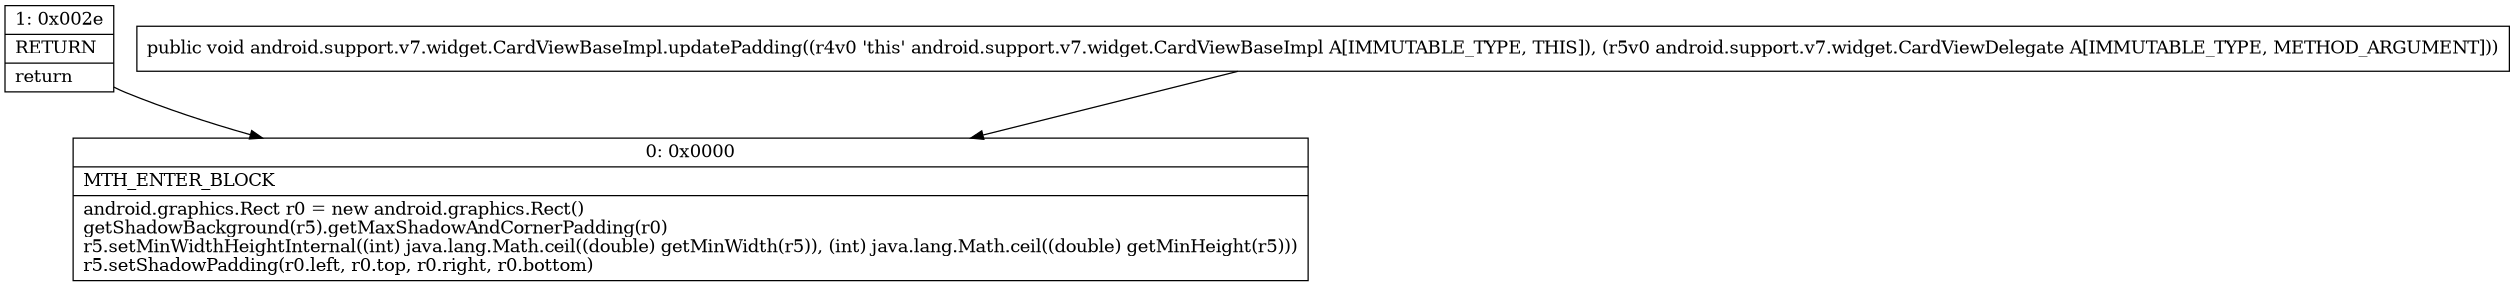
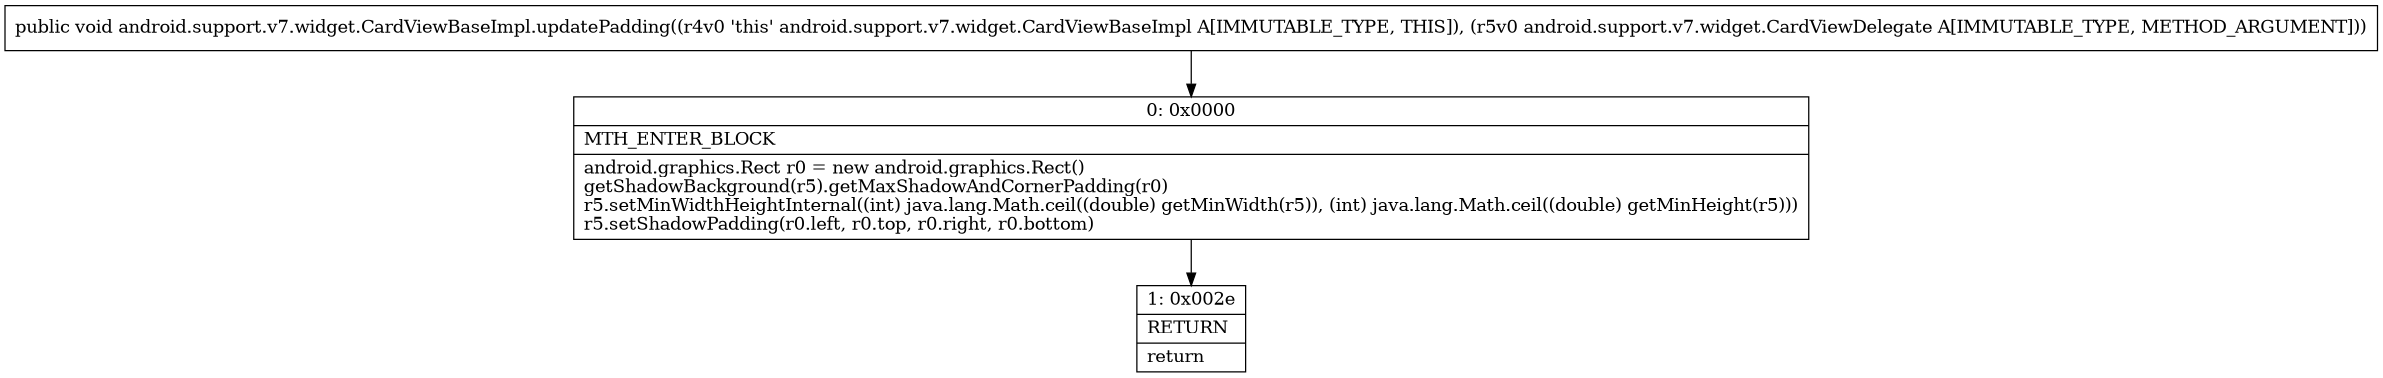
edge "1: 0x002e" -> "0: 0x0000": reversed
